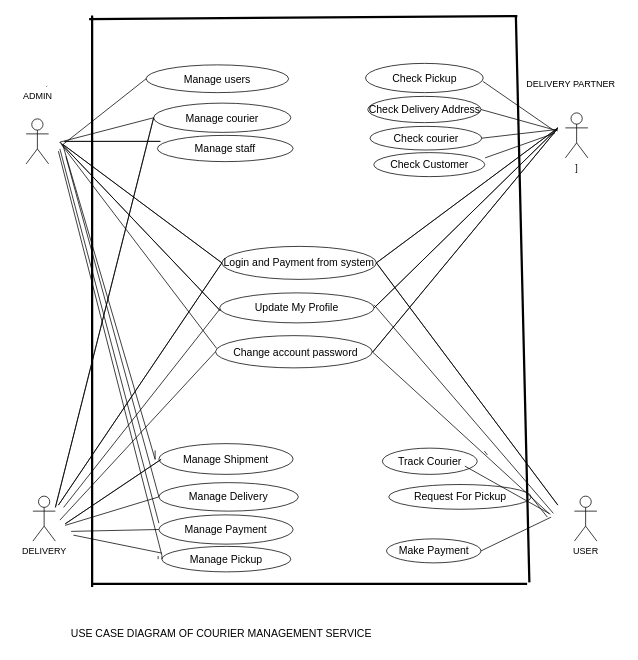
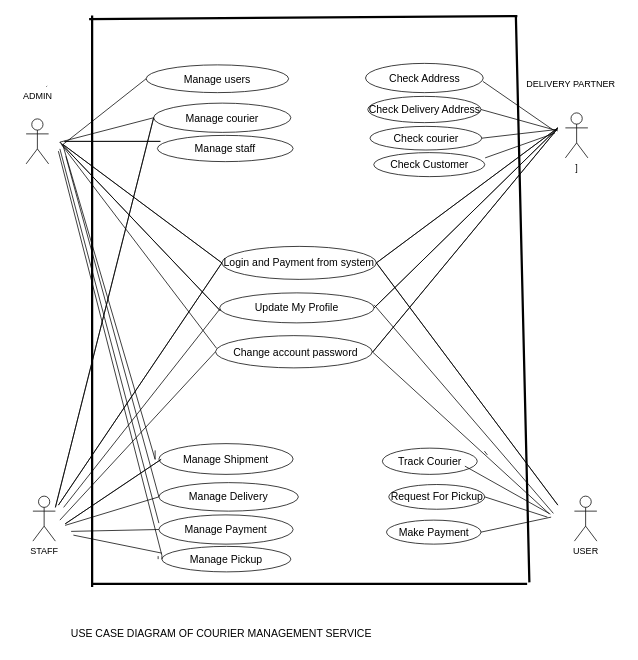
node "Check Pickup": label "Check Pickup" -> "Check Address"
node "Request For Pickup": size 143x25 -> 96x25
node "Make Payment": moved (434, 551) -> (434, 532)
node "DELIVERY": label "DELIVERY" -> "STAFF"
